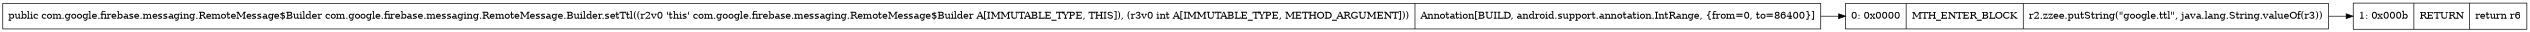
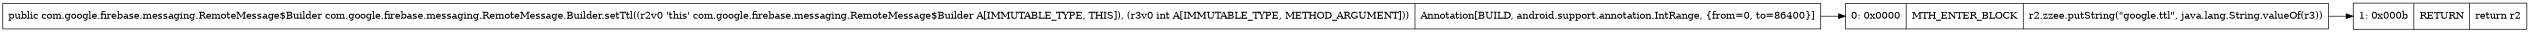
node "1: 0x000b": text "return r6" -> "return r2"
